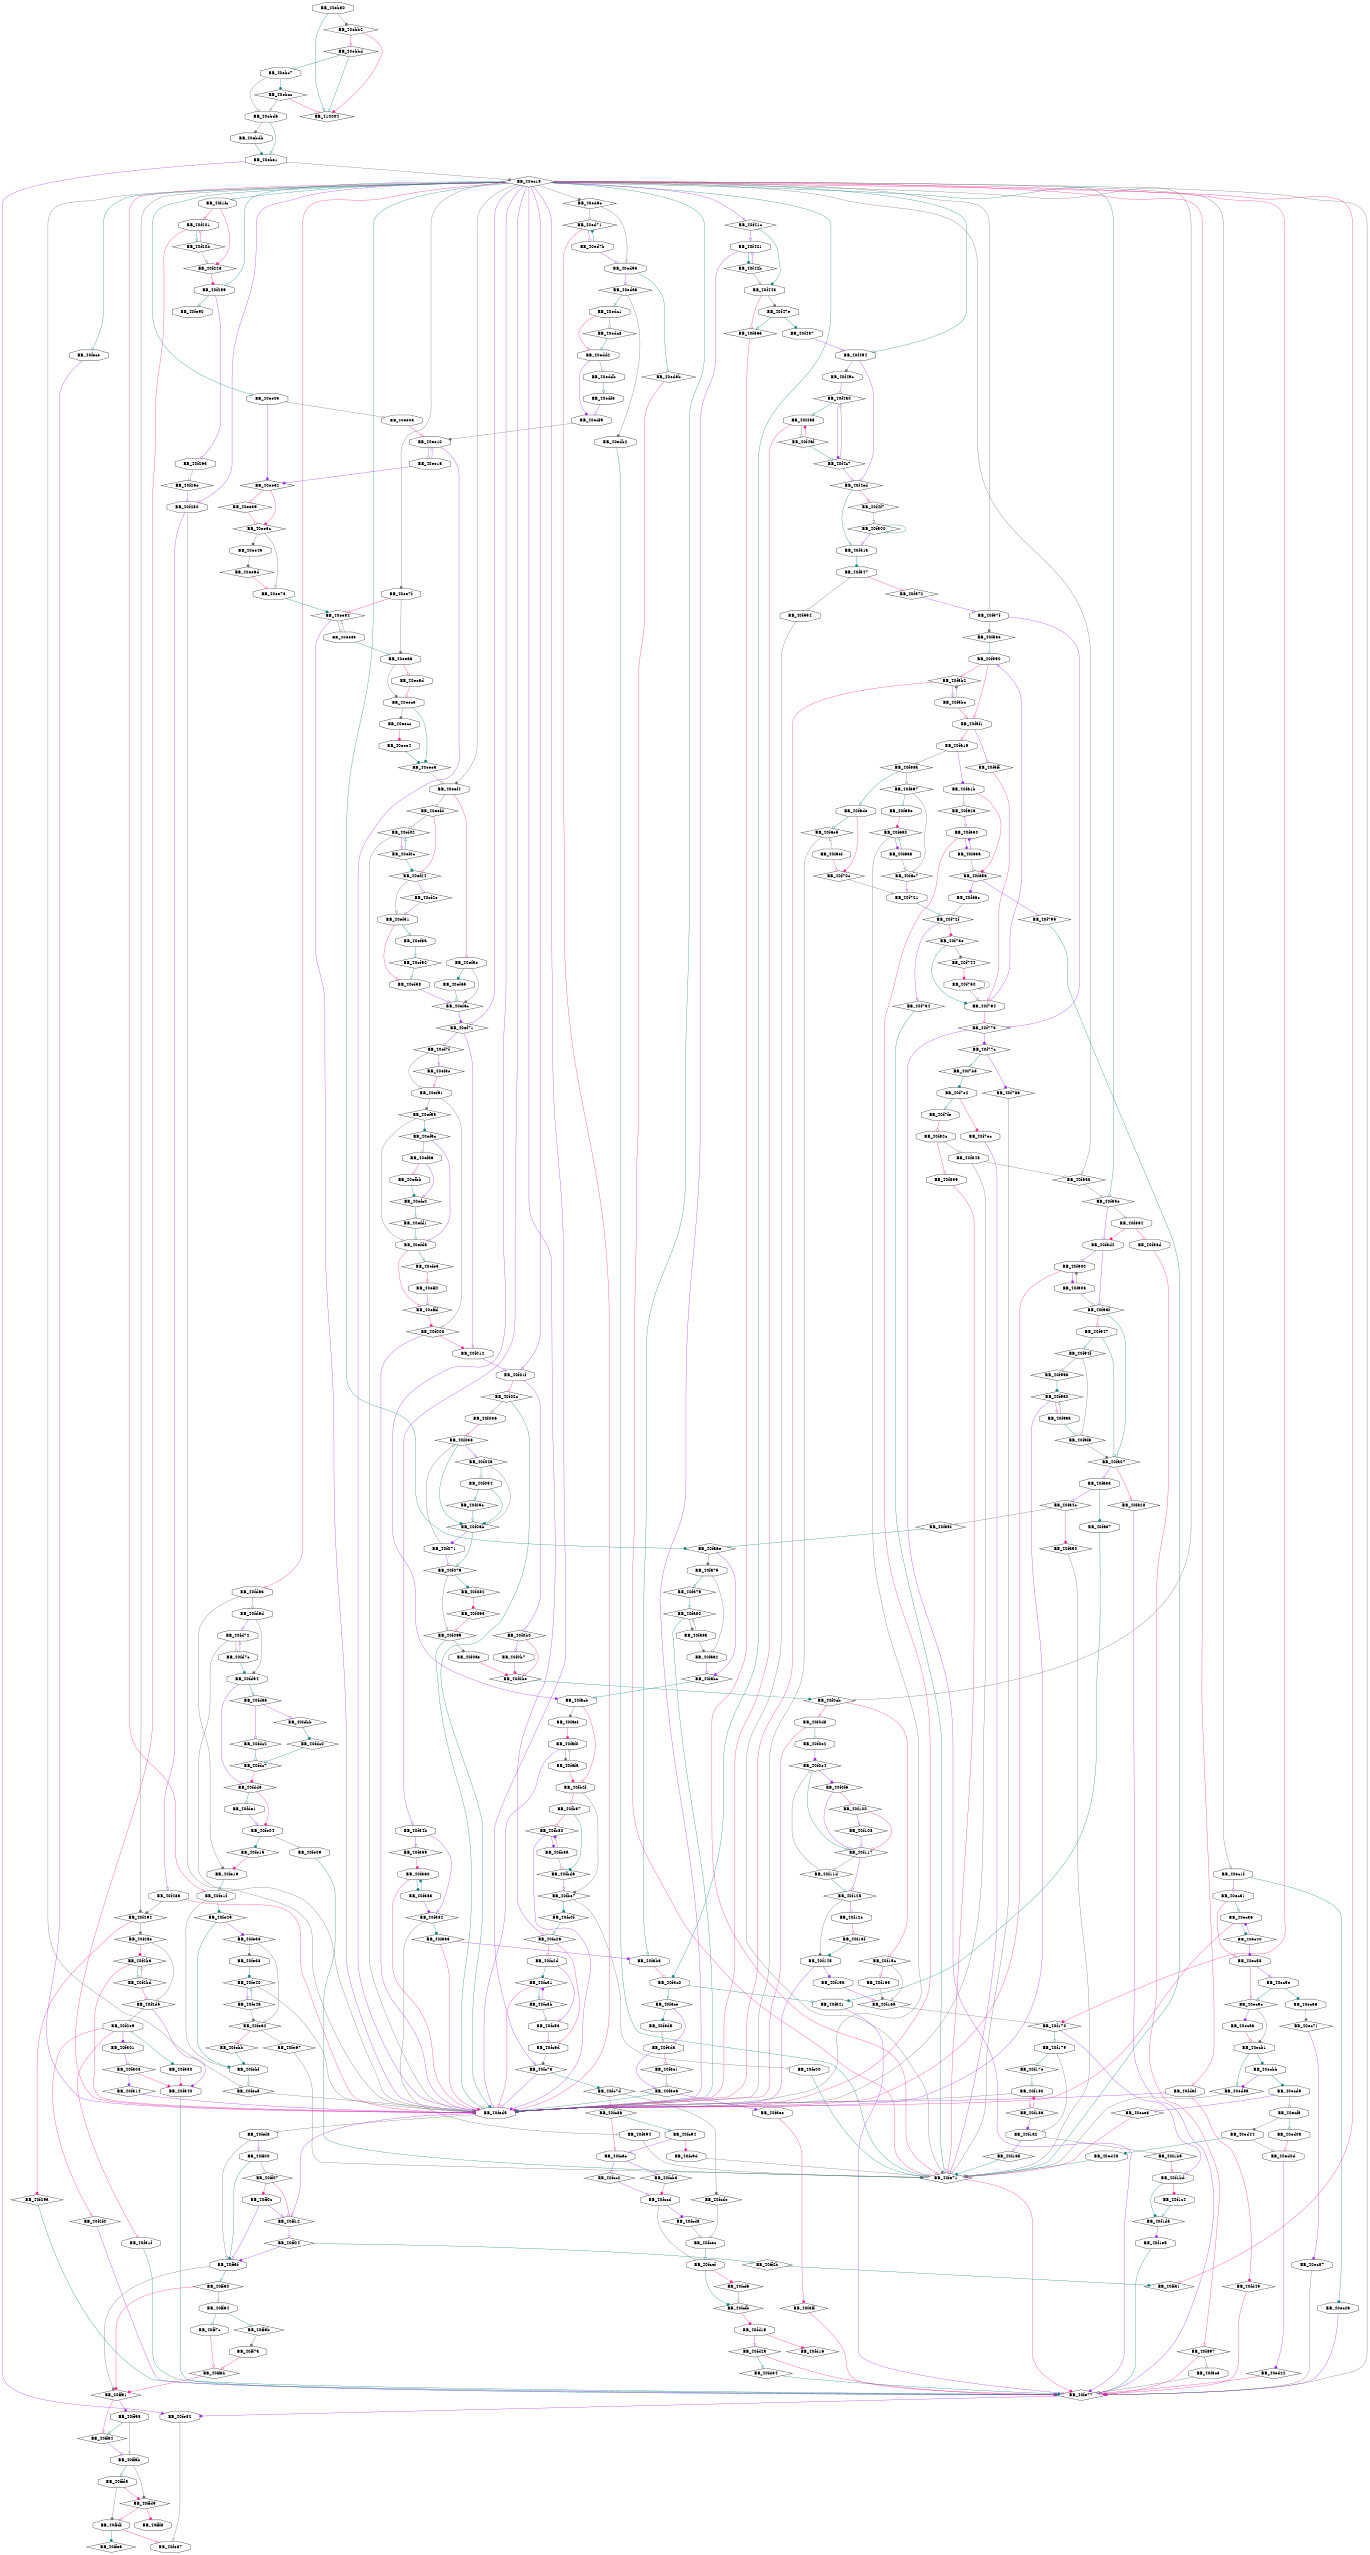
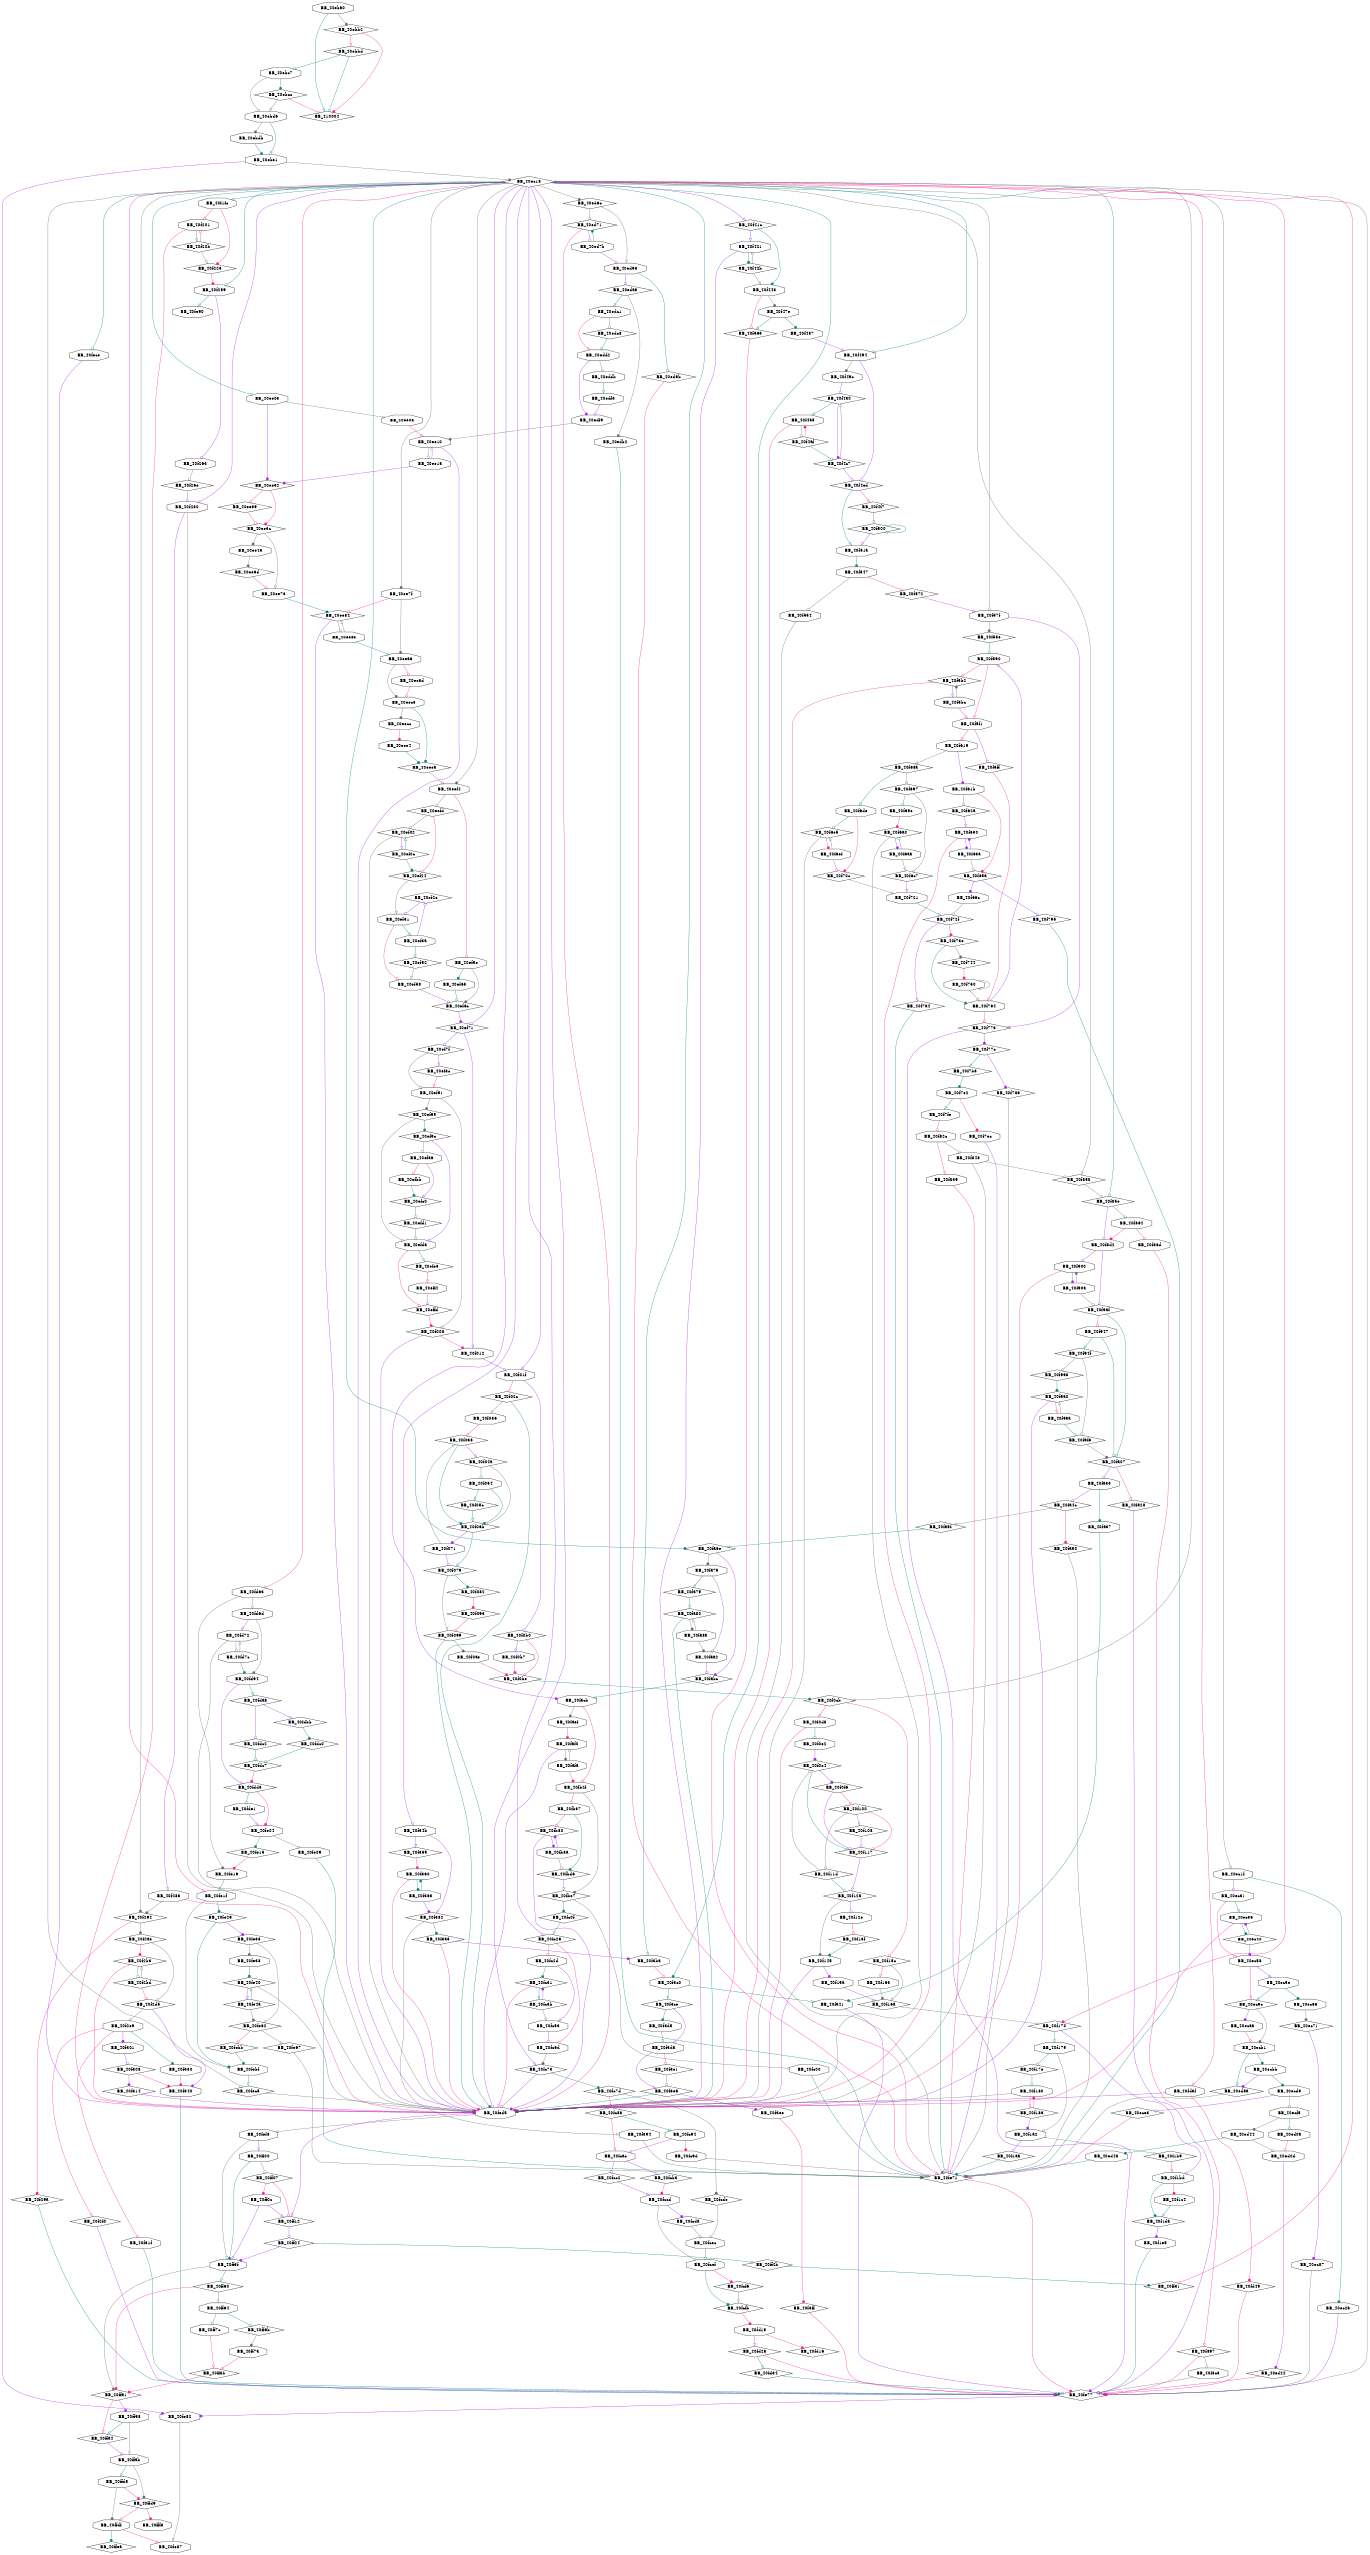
edge "BB_40f6e5" -> "BB_40f6ef": added
edge "BB_40ef24" -> "BB_40ef2e": now "BB_40ef3a" -> "BB_40ef2e"
edge "BB_40f117" -> "BB_40f11d": now "BB_40f100" -> "BB_40f11d"
